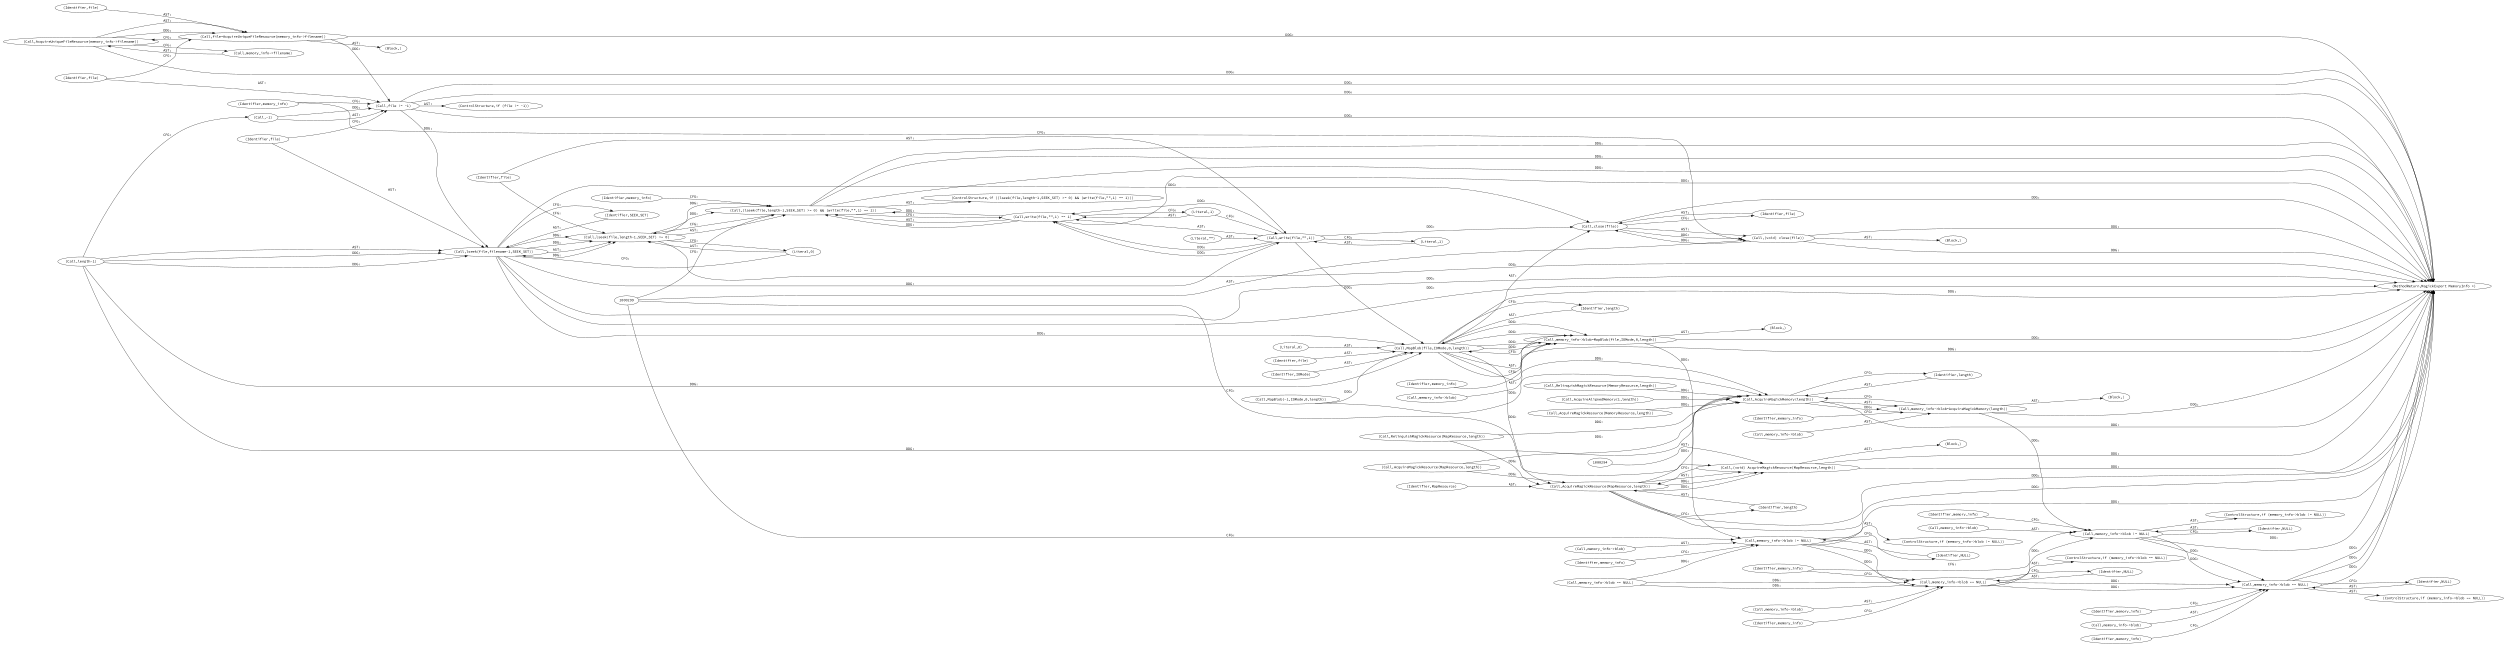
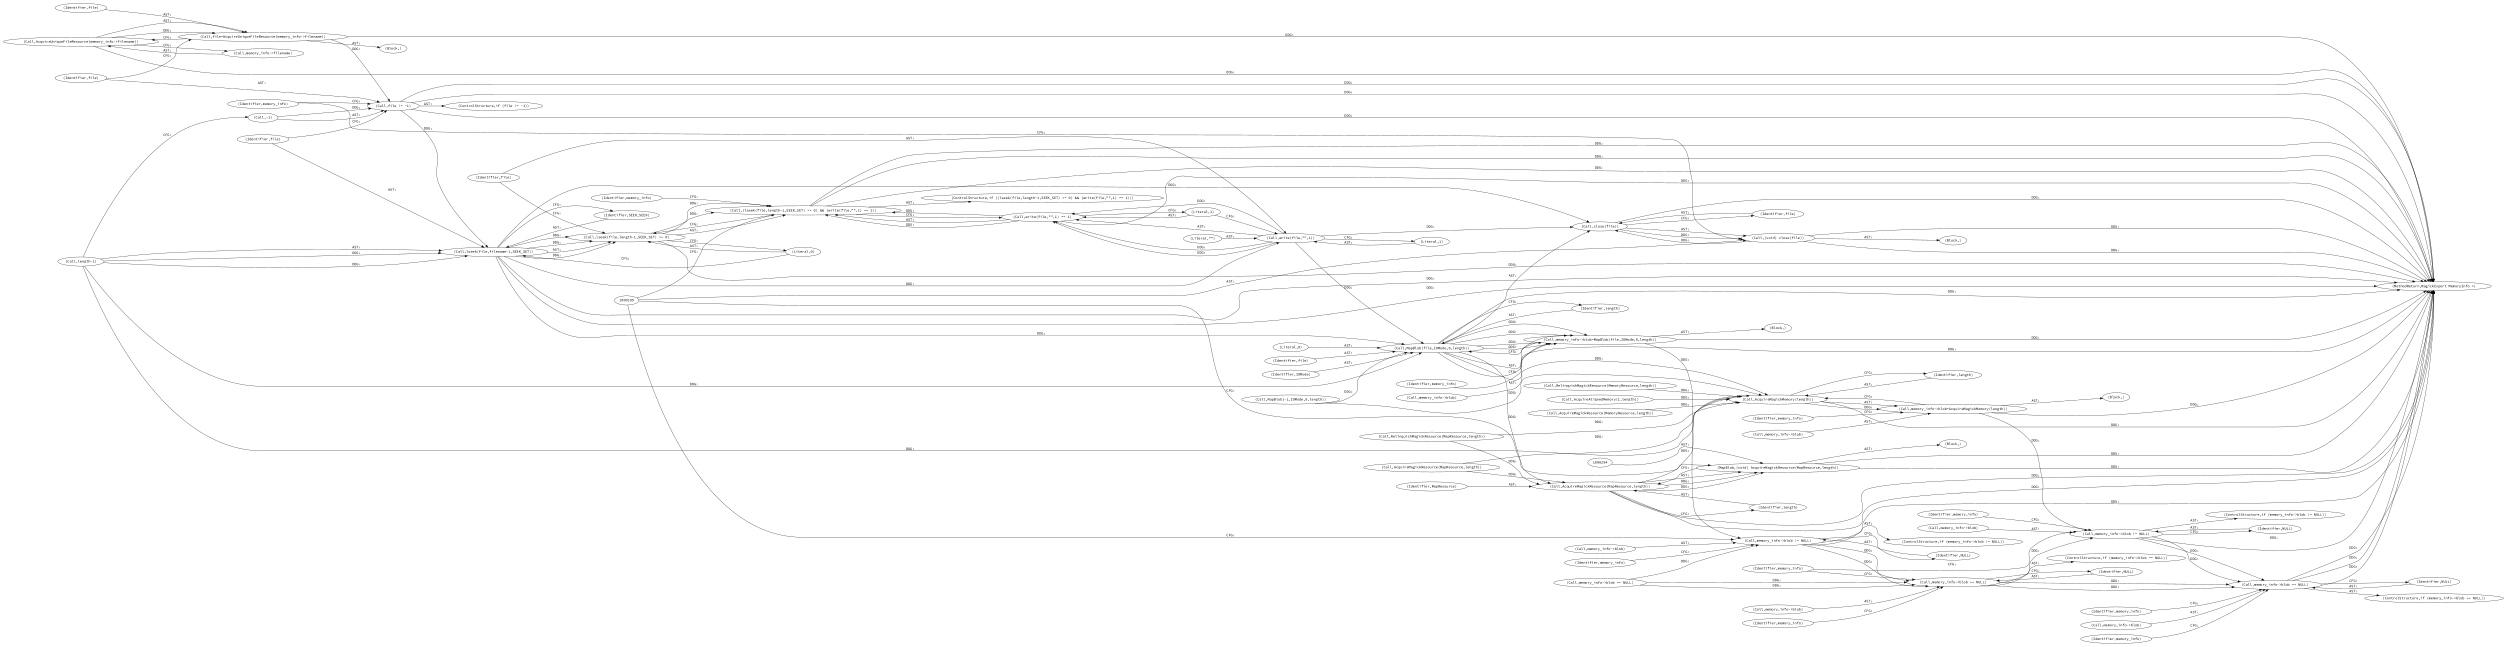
node "(Identifier,SEEK_SET)": label "(Identifier,SEEK_SET)" -> "(Identifier,SEEK_SEEK)"
node "(Call,(void) AcquireMagickResource(MapResource,length))": label "(Call,(void) AcquireMagickResource(MapResource,length))" -> "(MapBlob,(void) AcquireMagickResource(MapResource,length))"
